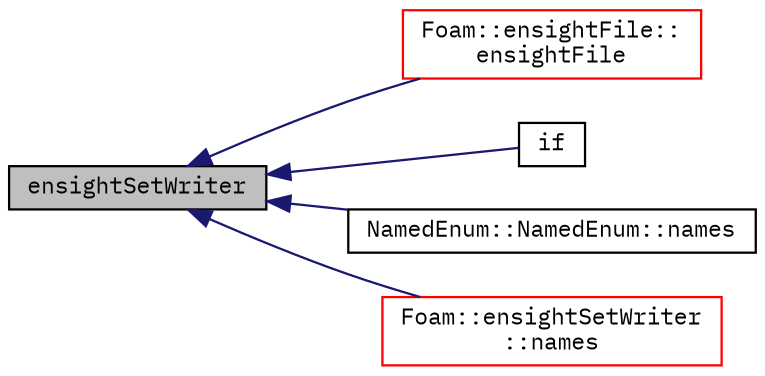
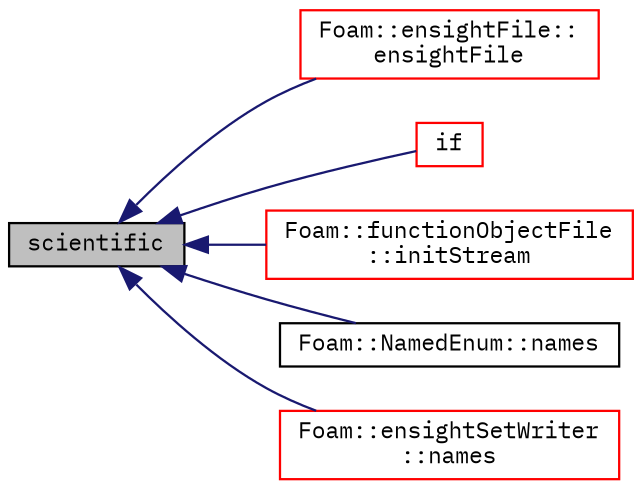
node "if": color black -> red
node "ensightSetWriter": label "ensightSetWriter" -> "scientific"
node "NamedEnum::NamedEnum::names": label "NamedEnum::NamedEnum::names" -> "Foam::NamedEnum::names"
node "Foam::functionObjectFile ::initStream": added
